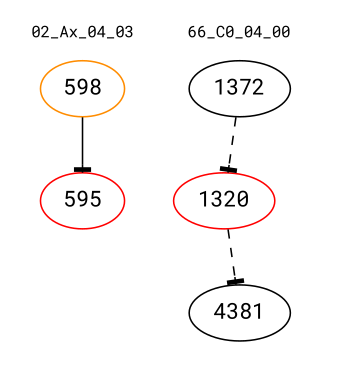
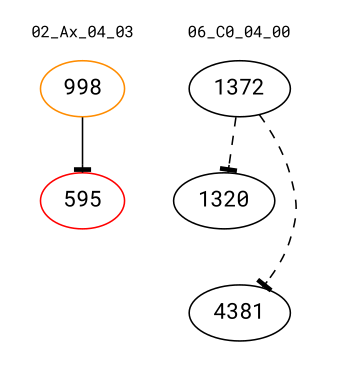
cluster "66_C0_04_00": label "66_C0_04_00" -> "06_C0_04_00"
node "598": label "598" -> "998"
node "1320": color red -> black
edge "1320" -> "4381": now "1372" -> "4381"
